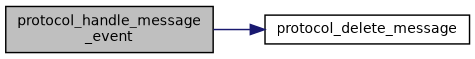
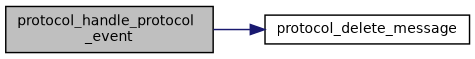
node "protocol_handle_message _event": label "protocol_handle_message _event" -> "protocol_handle_protocol _event"
